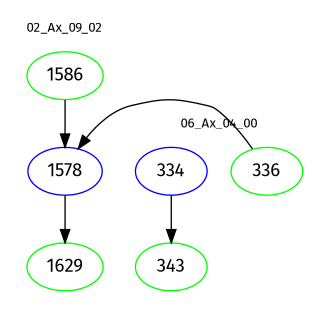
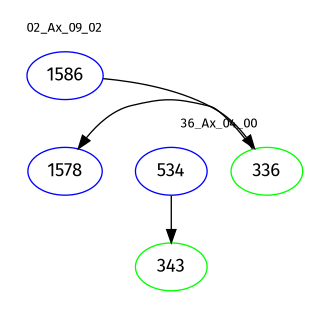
node "1586": color green -> blue
edge "1586" -> "1578": now "1586" -> "336"
cluster "06_Ax_04_00": label "06_Ax_04_00" -> "36_Ax_04_00"
node "334": label "334" -> "534"
node "1629": removed
